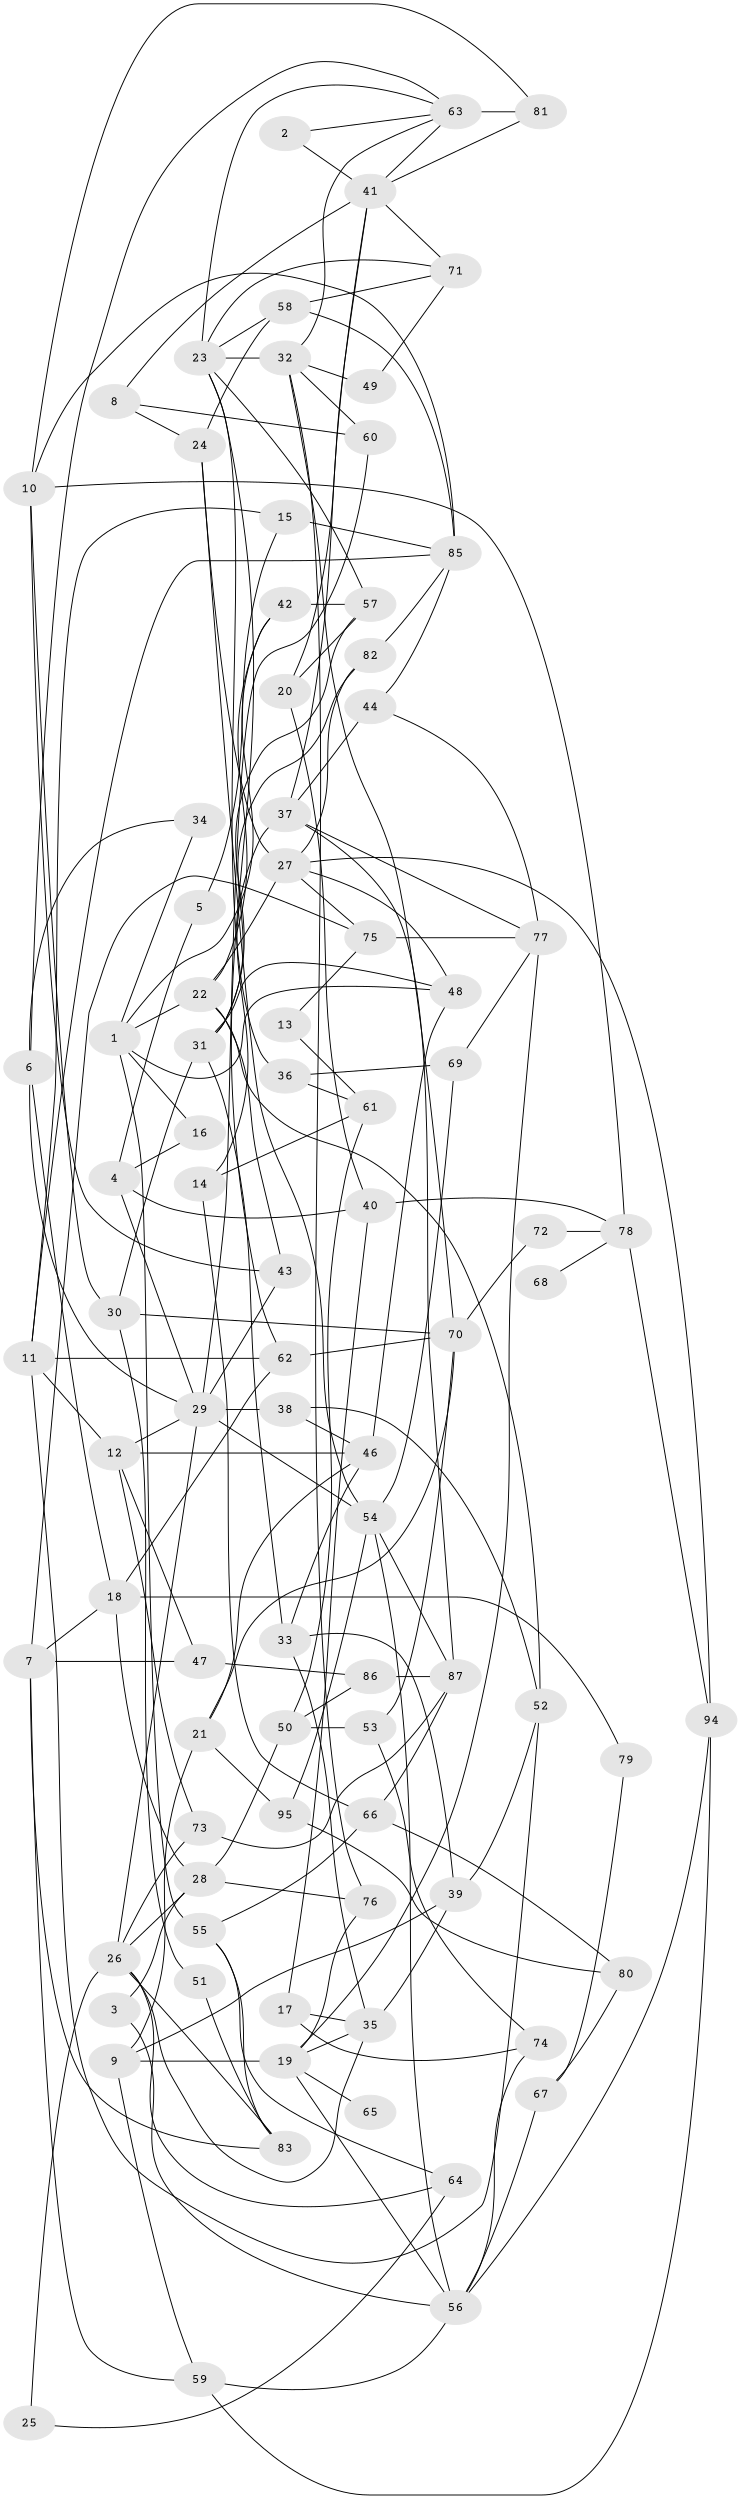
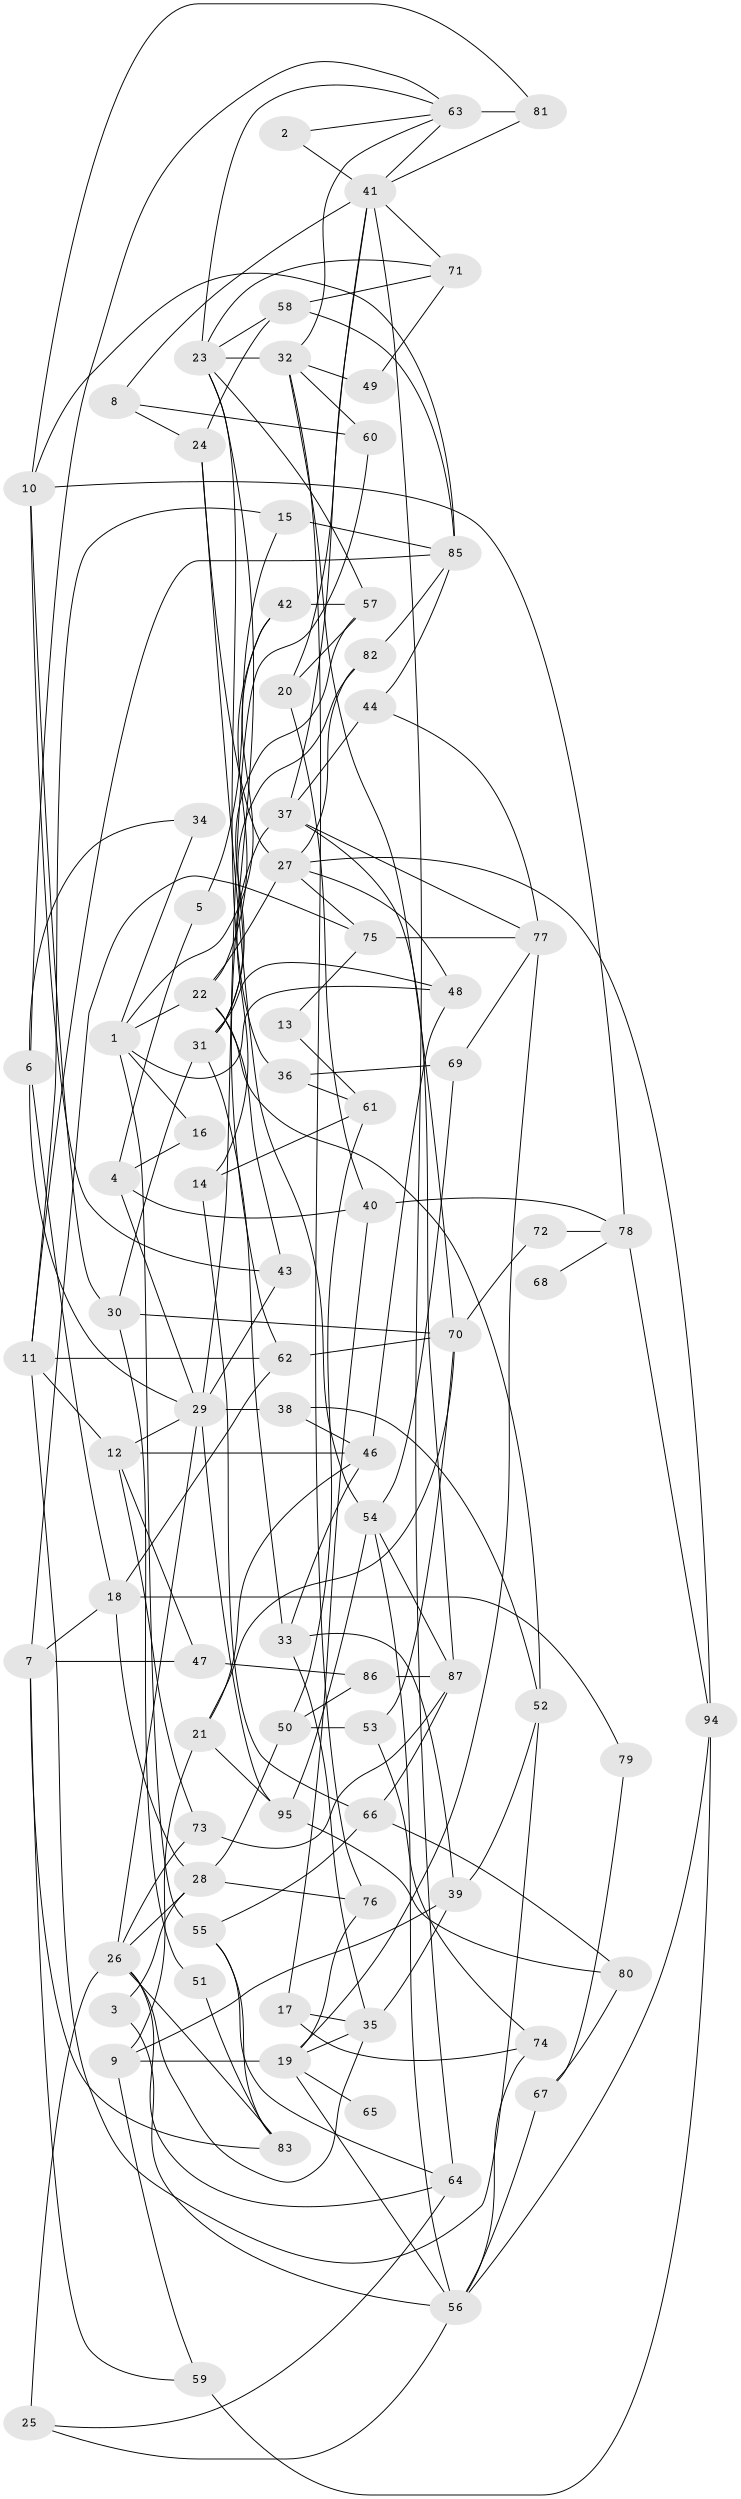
edge "41" -- "64": added
edge "29" -- "54": now "29" -- "95"
edge "56" -- "59": now "56" -- "25"
